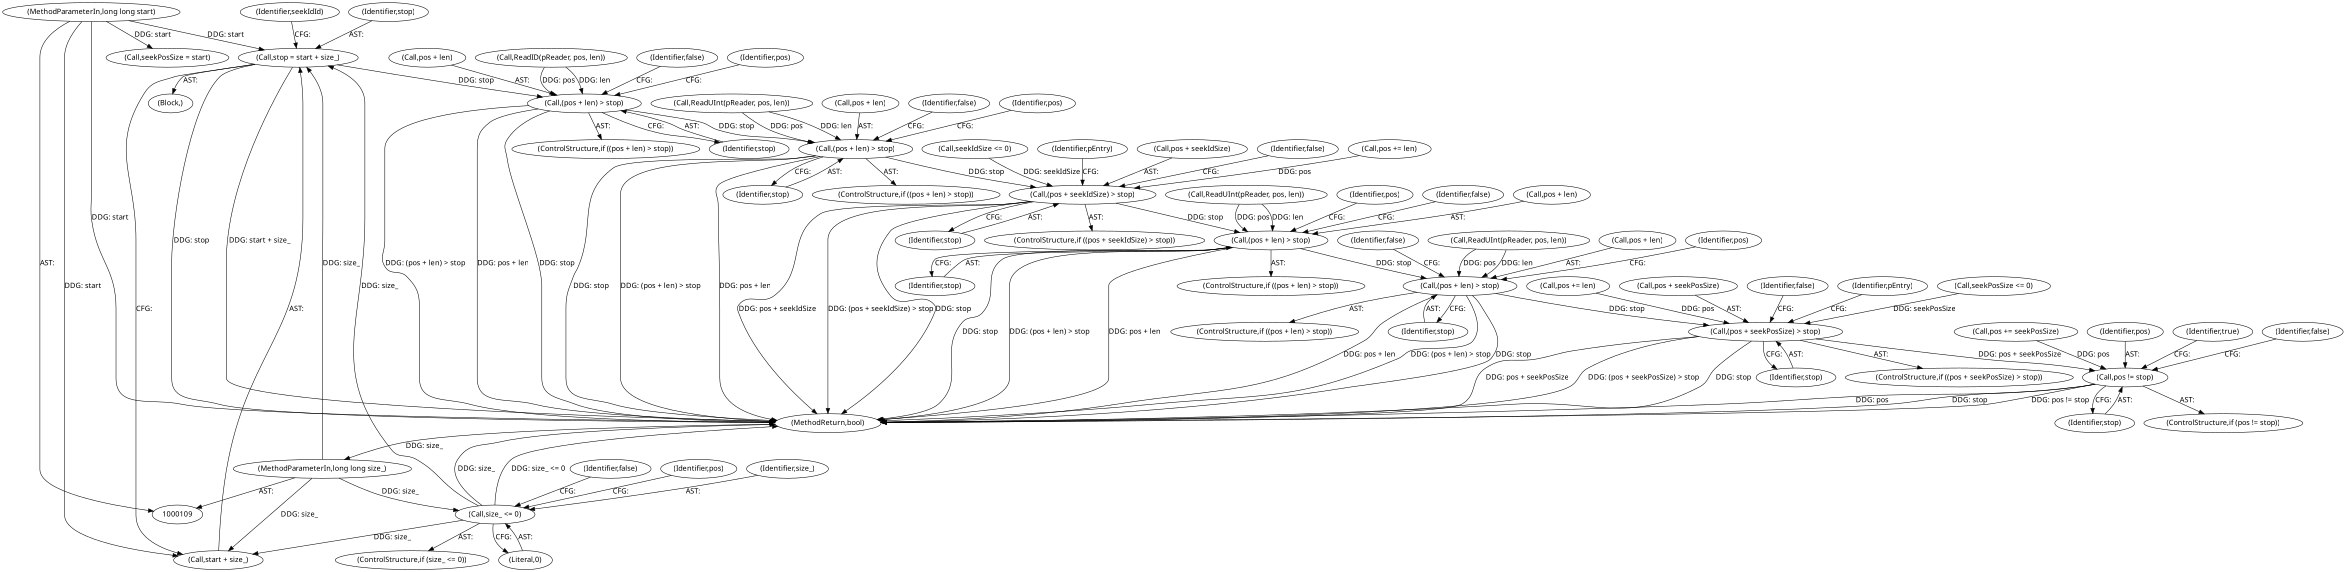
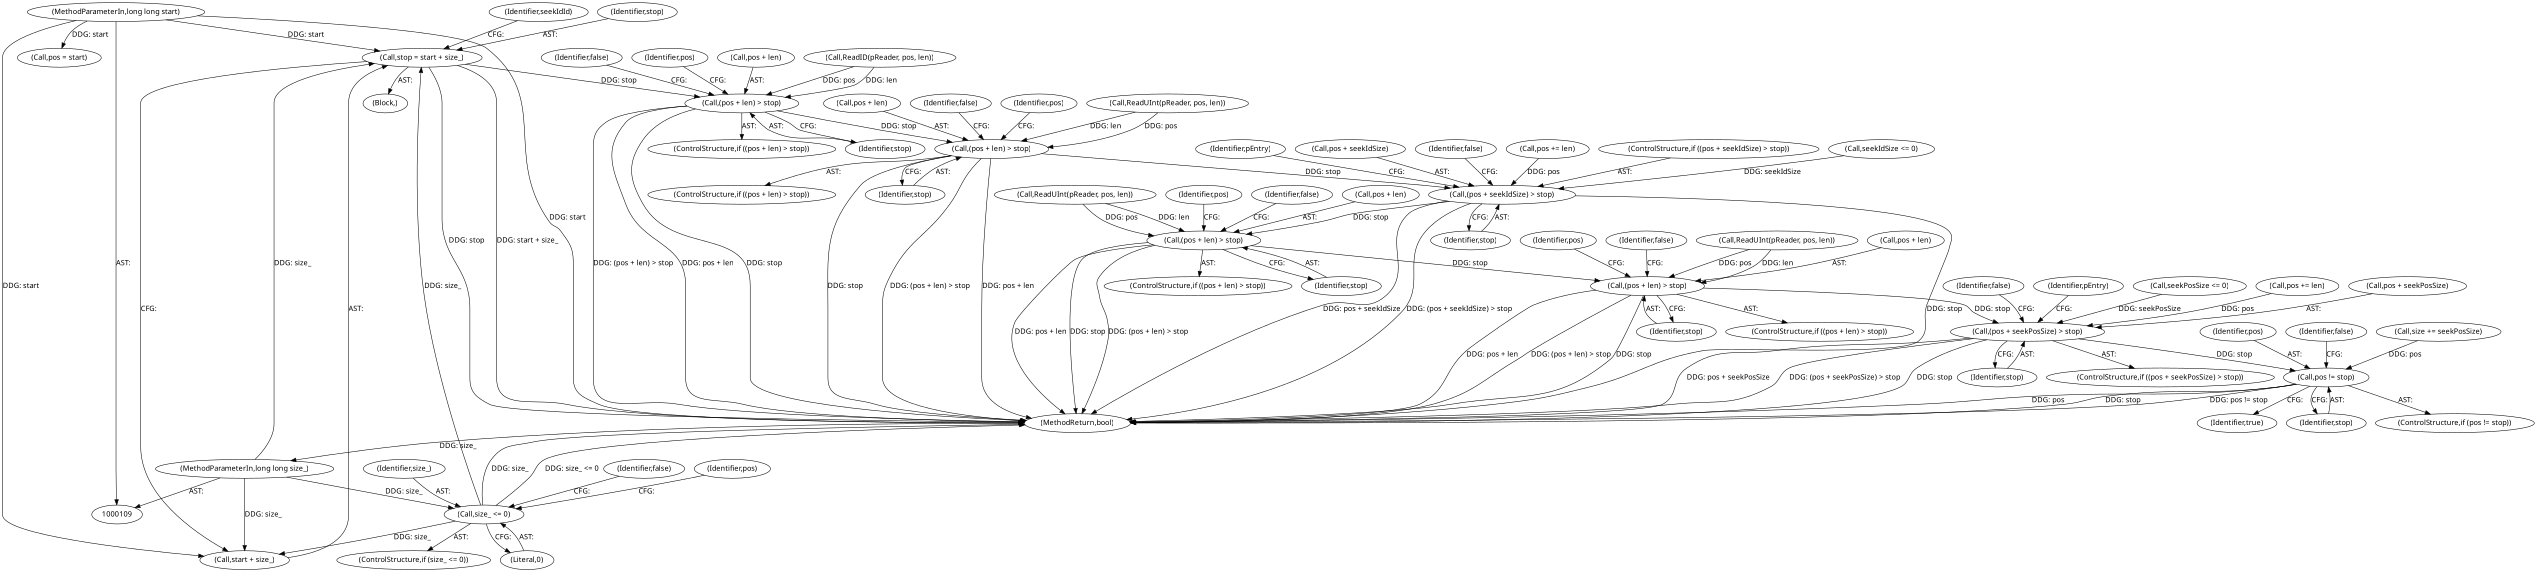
node "(Call,seekPosSize = start)": label "(Call,seekPosSize = start)" -> "(Call,pos = start)"
edge "(Call,(pos + seekIdSize) > stop)" -> "(ControlStructure,if ((pos + seekIdSize) > stop))": reversed
node "(Call,pos += seekPosSize)": label "(Call,pos += seekPosSize)" -> "(Call,size += seekPosSize)"
edge "(Identifier,true)" -> "(Call,pos != stop)": reversed
edge "(Call,(pos + seekPosSize) > stop)" -> "(Call,pos != stop)": label "DDG: pos + seekPosSize" -> "DDG: stop"
